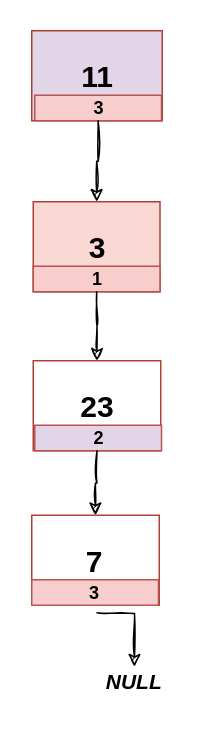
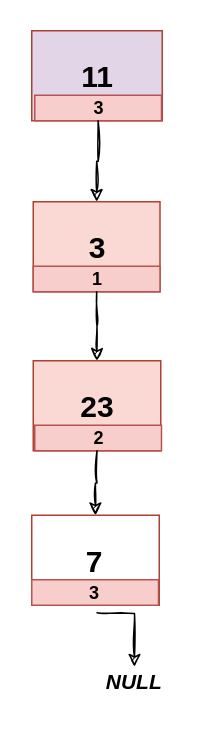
node "23": fillcolor #ffffff -> #fad9d5
node "2": fillcolor #e1d5e7 -> #f8cecc
